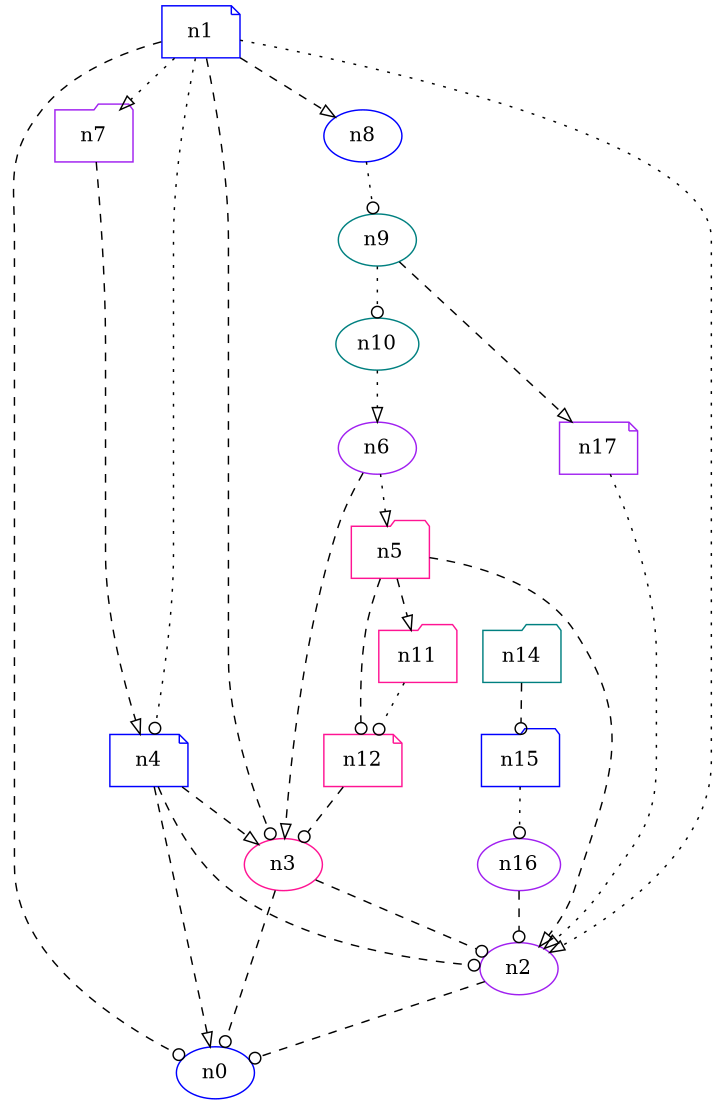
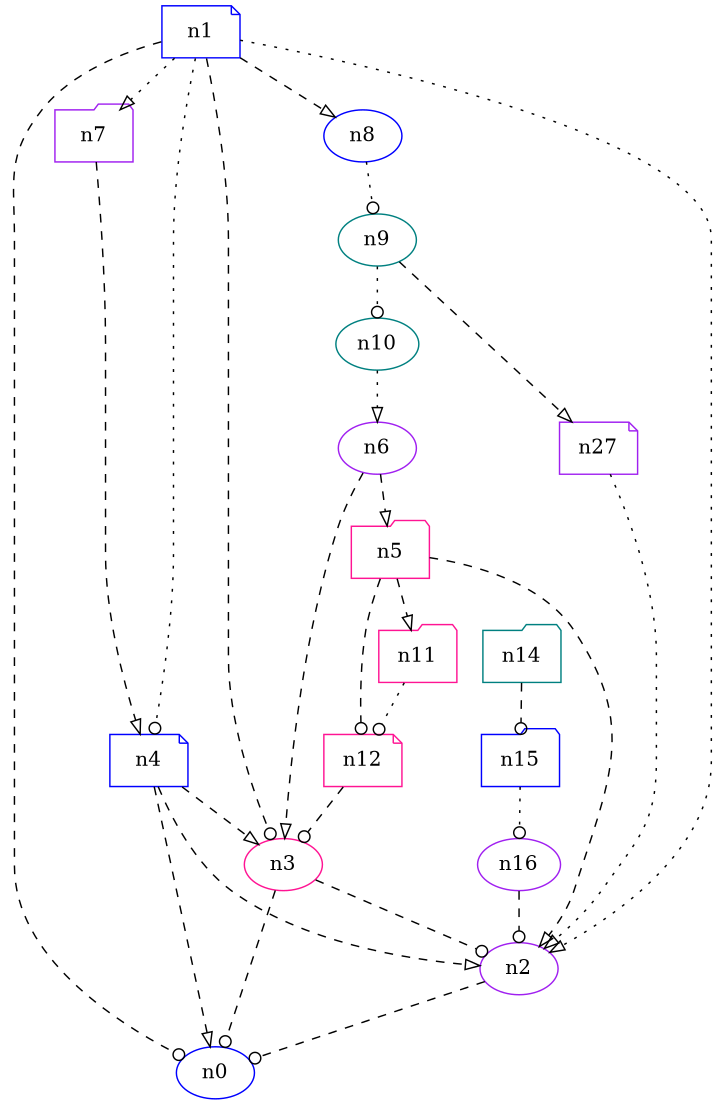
node "n17": label "n17" -> "n27"
edge "n6" -> "n5": style dotted -> dashed
edge "n4" -> "n2": arrowhead odot -> onormal
